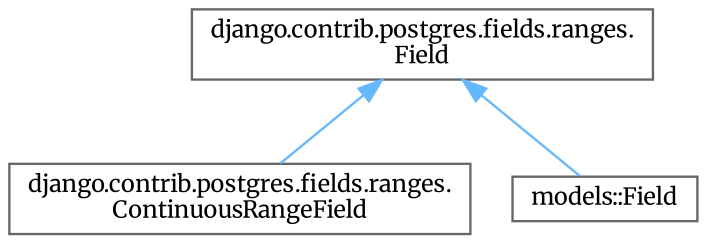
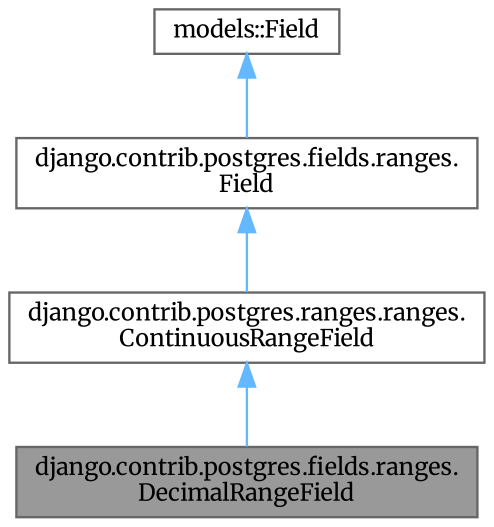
edge "models::Field" -> "django.contrib.postgres.fields.ranges. Field": reversed
node "django.contrib.postgres.fields.ranges. ContinuousRangeField": label "django.contrib.postgres.fields.ranges. ContinuousRangeField" -> "django.contrib.postgres.ranges.ranges. ContinuousRangeField"
node "django.contrib.postgres.fields.ranges. DecimalRangeField": added
